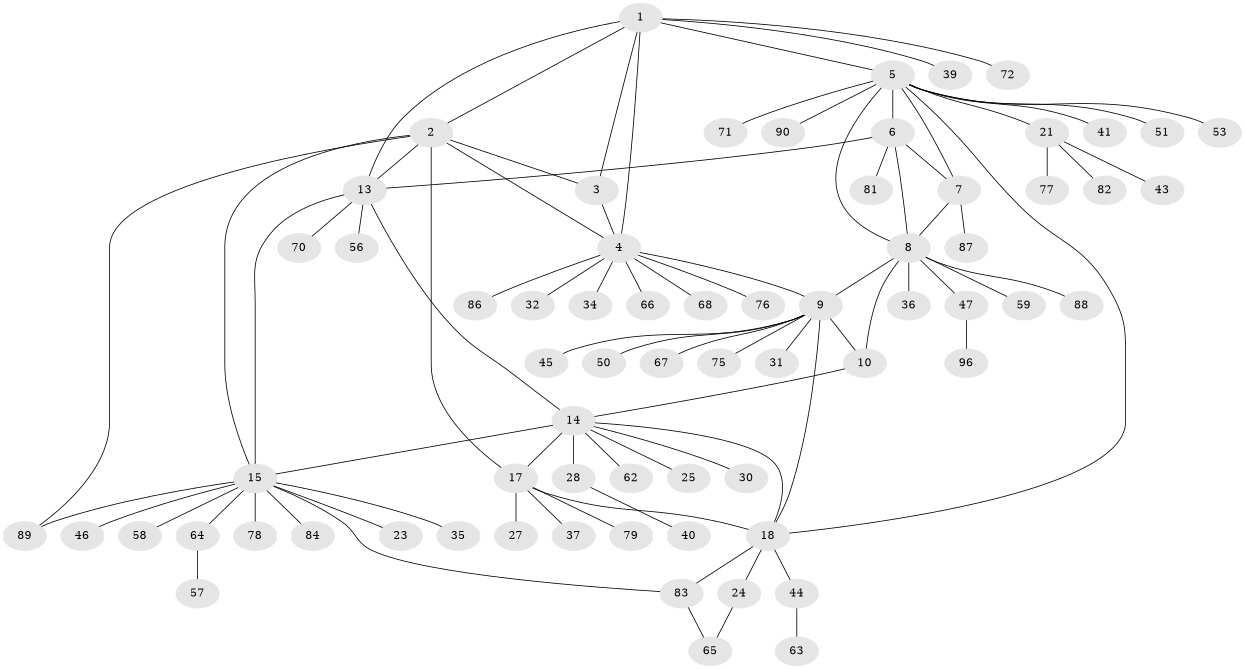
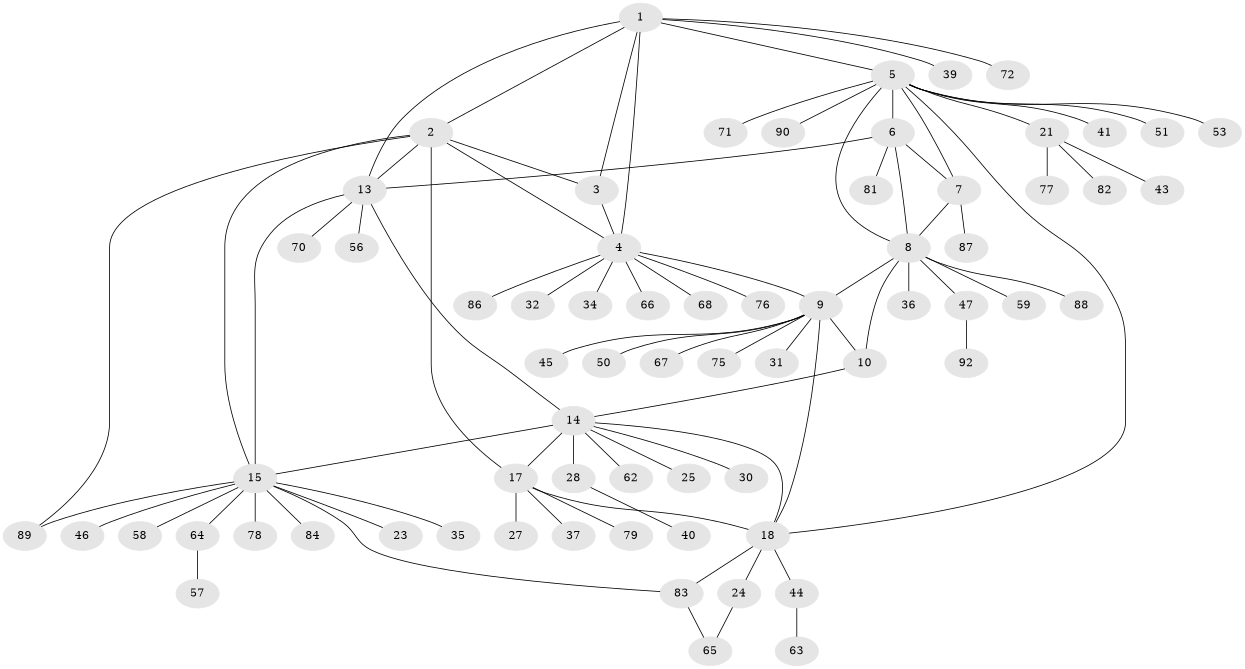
node "96": label "96" -> "92"
